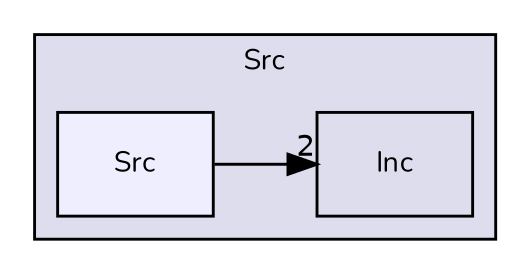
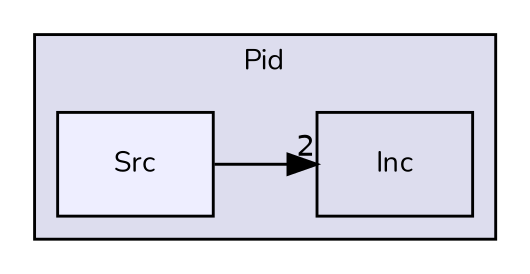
cluster "Src": label "Src" -> "Pid"
